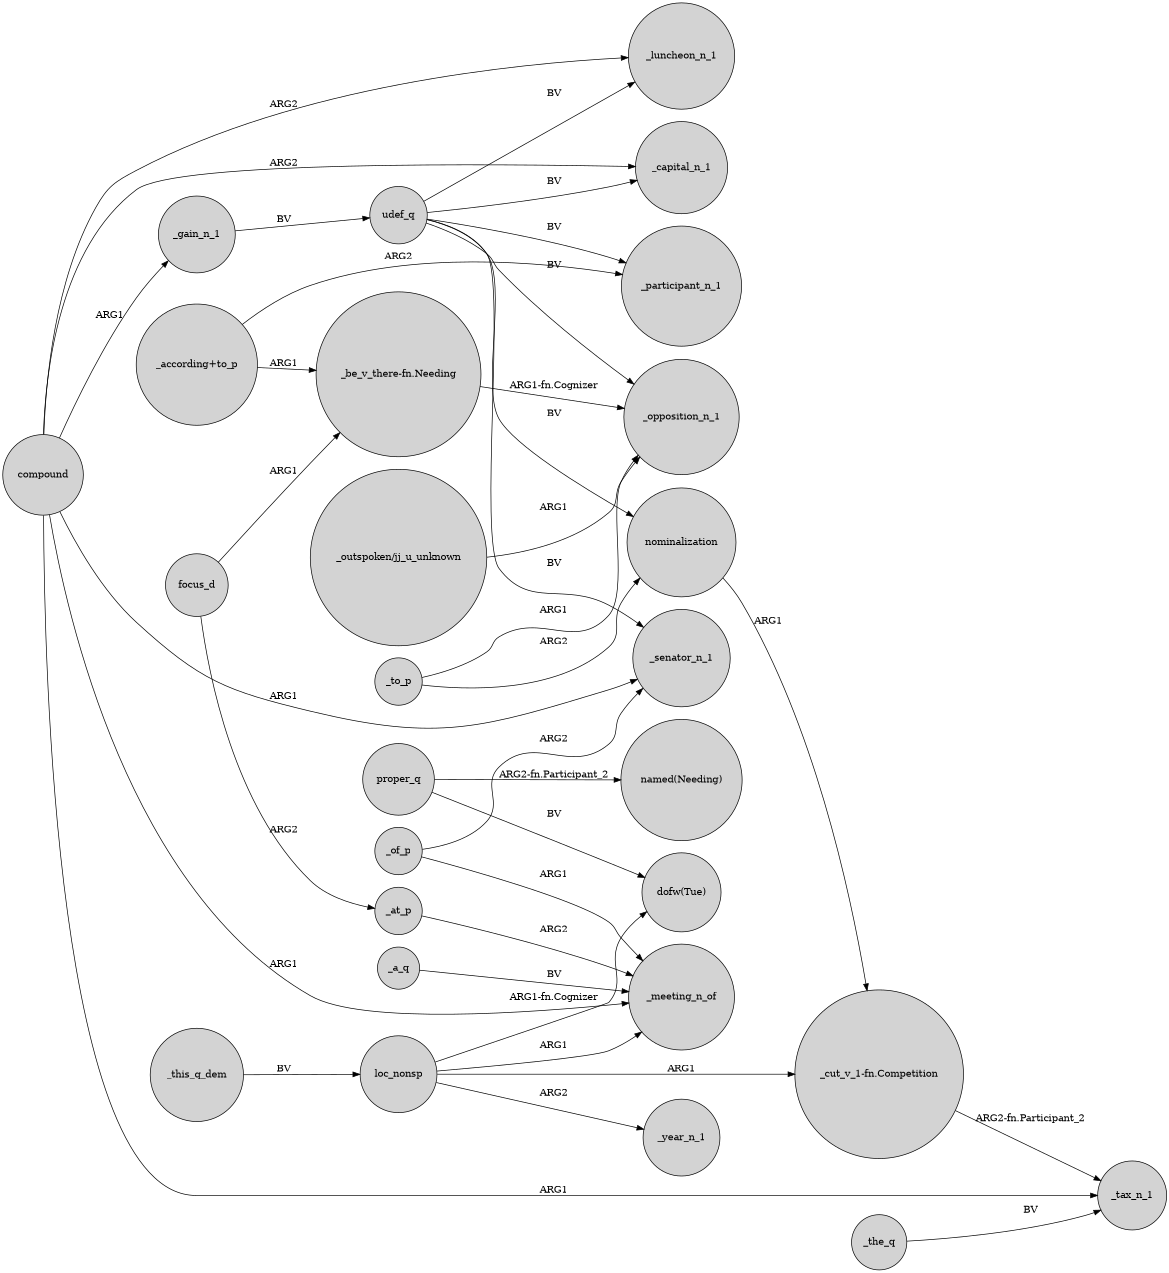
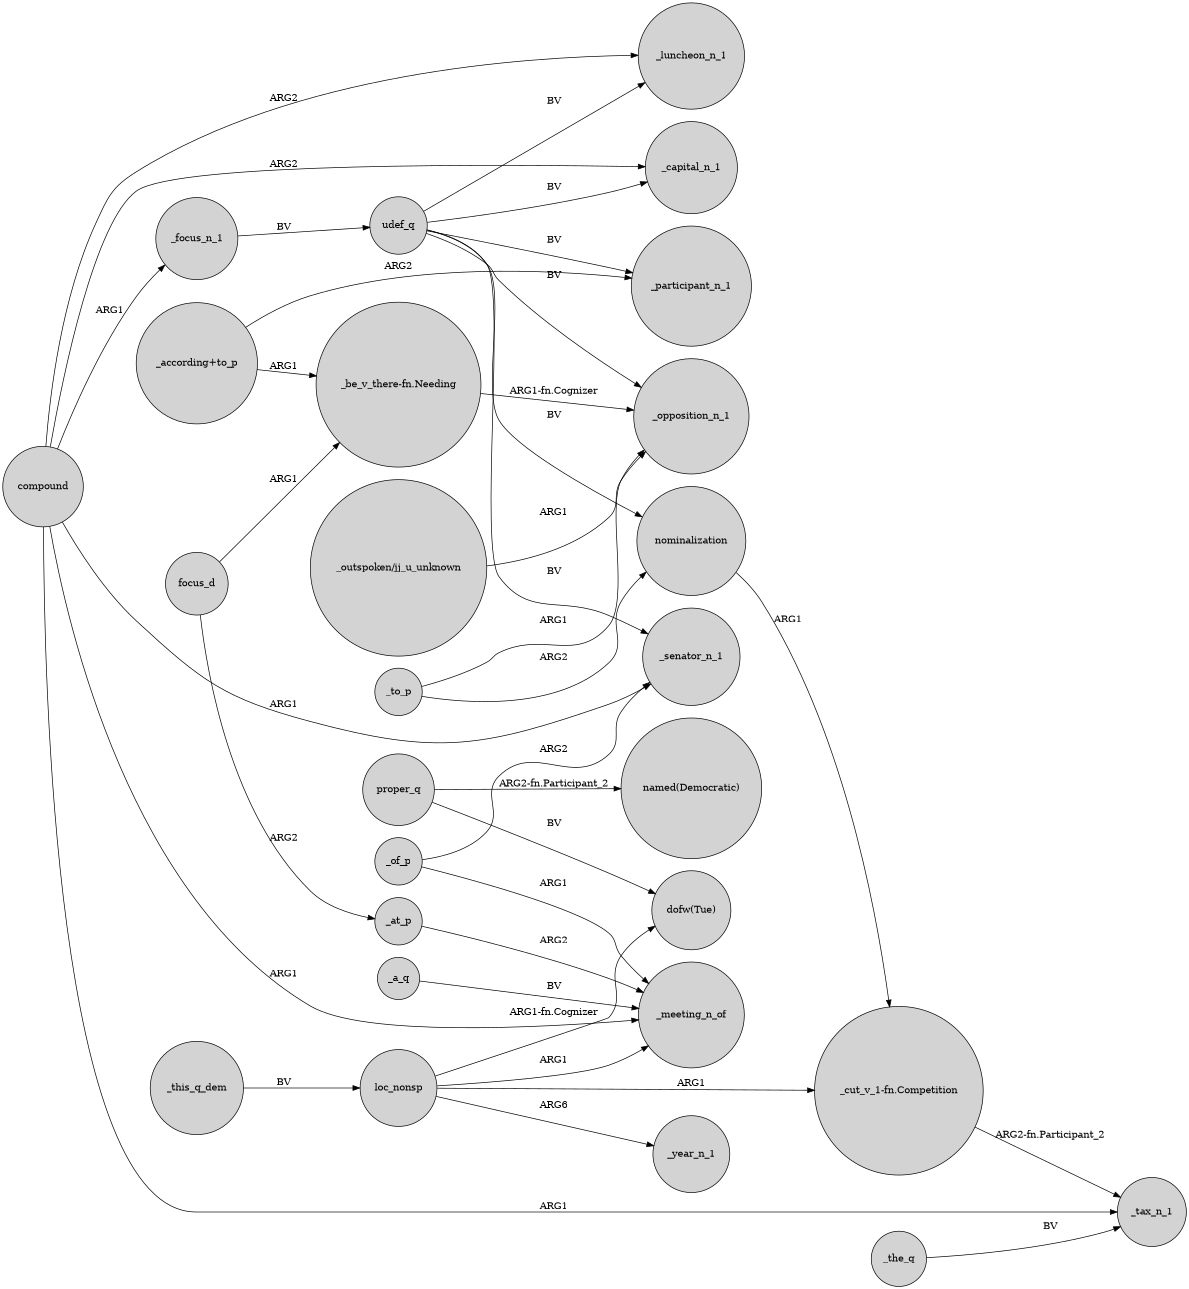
node "_gain_n_1": label "_gain_n_1" -> "_focus_n_1"
node "named(Needing)": label "named(Needing)" -> "named(Democratic)"
edge "loc_nonsp" -> "_year_n_1": label "ARG2" -> "ARG6"
